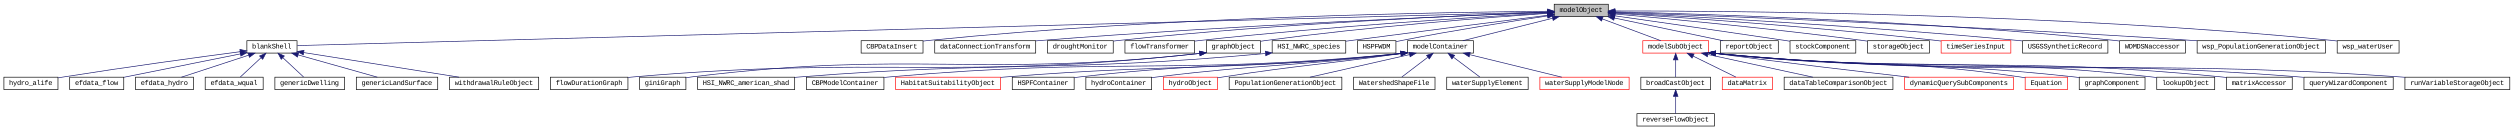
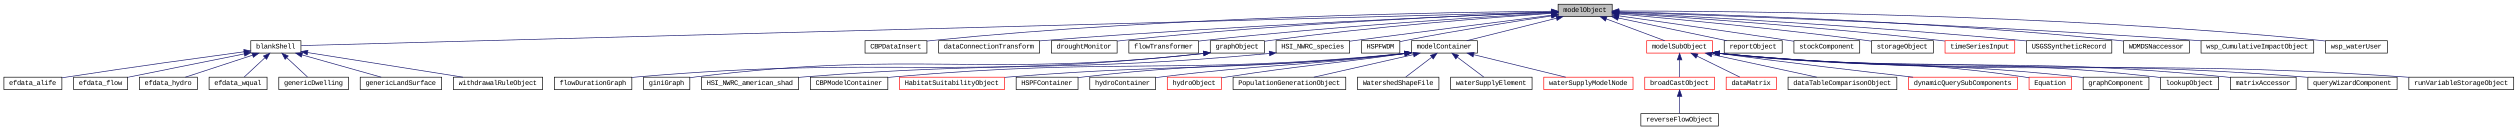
node "wsp_PopulationGenerationObject": label "wsp_PopulationGenerationObject" -> "wsp_CumulativeImpactObject"
node "hydro_alife": label "hydro_alife" -> "efdata_alife"
node "broadCastObject": color black -> red
